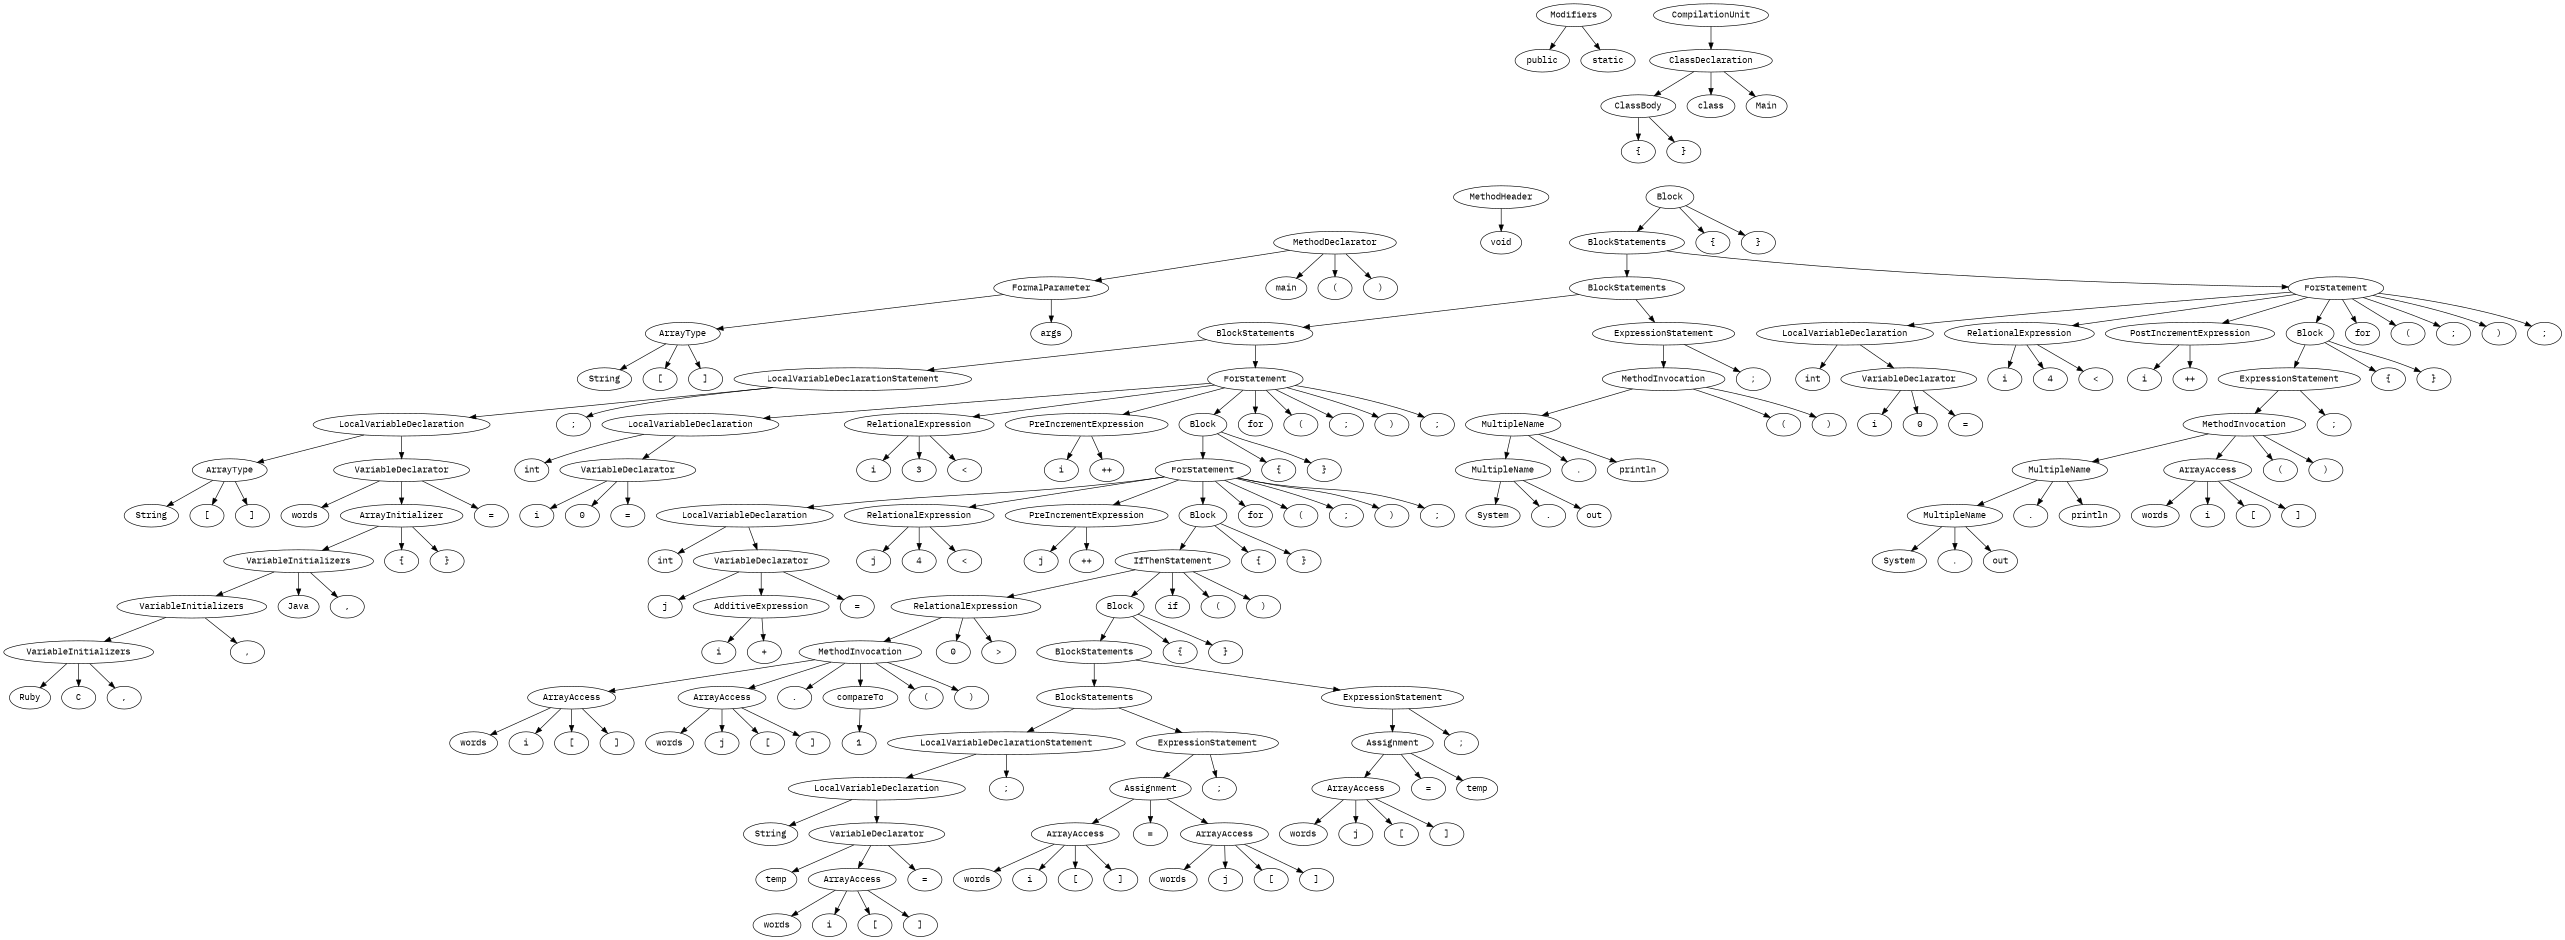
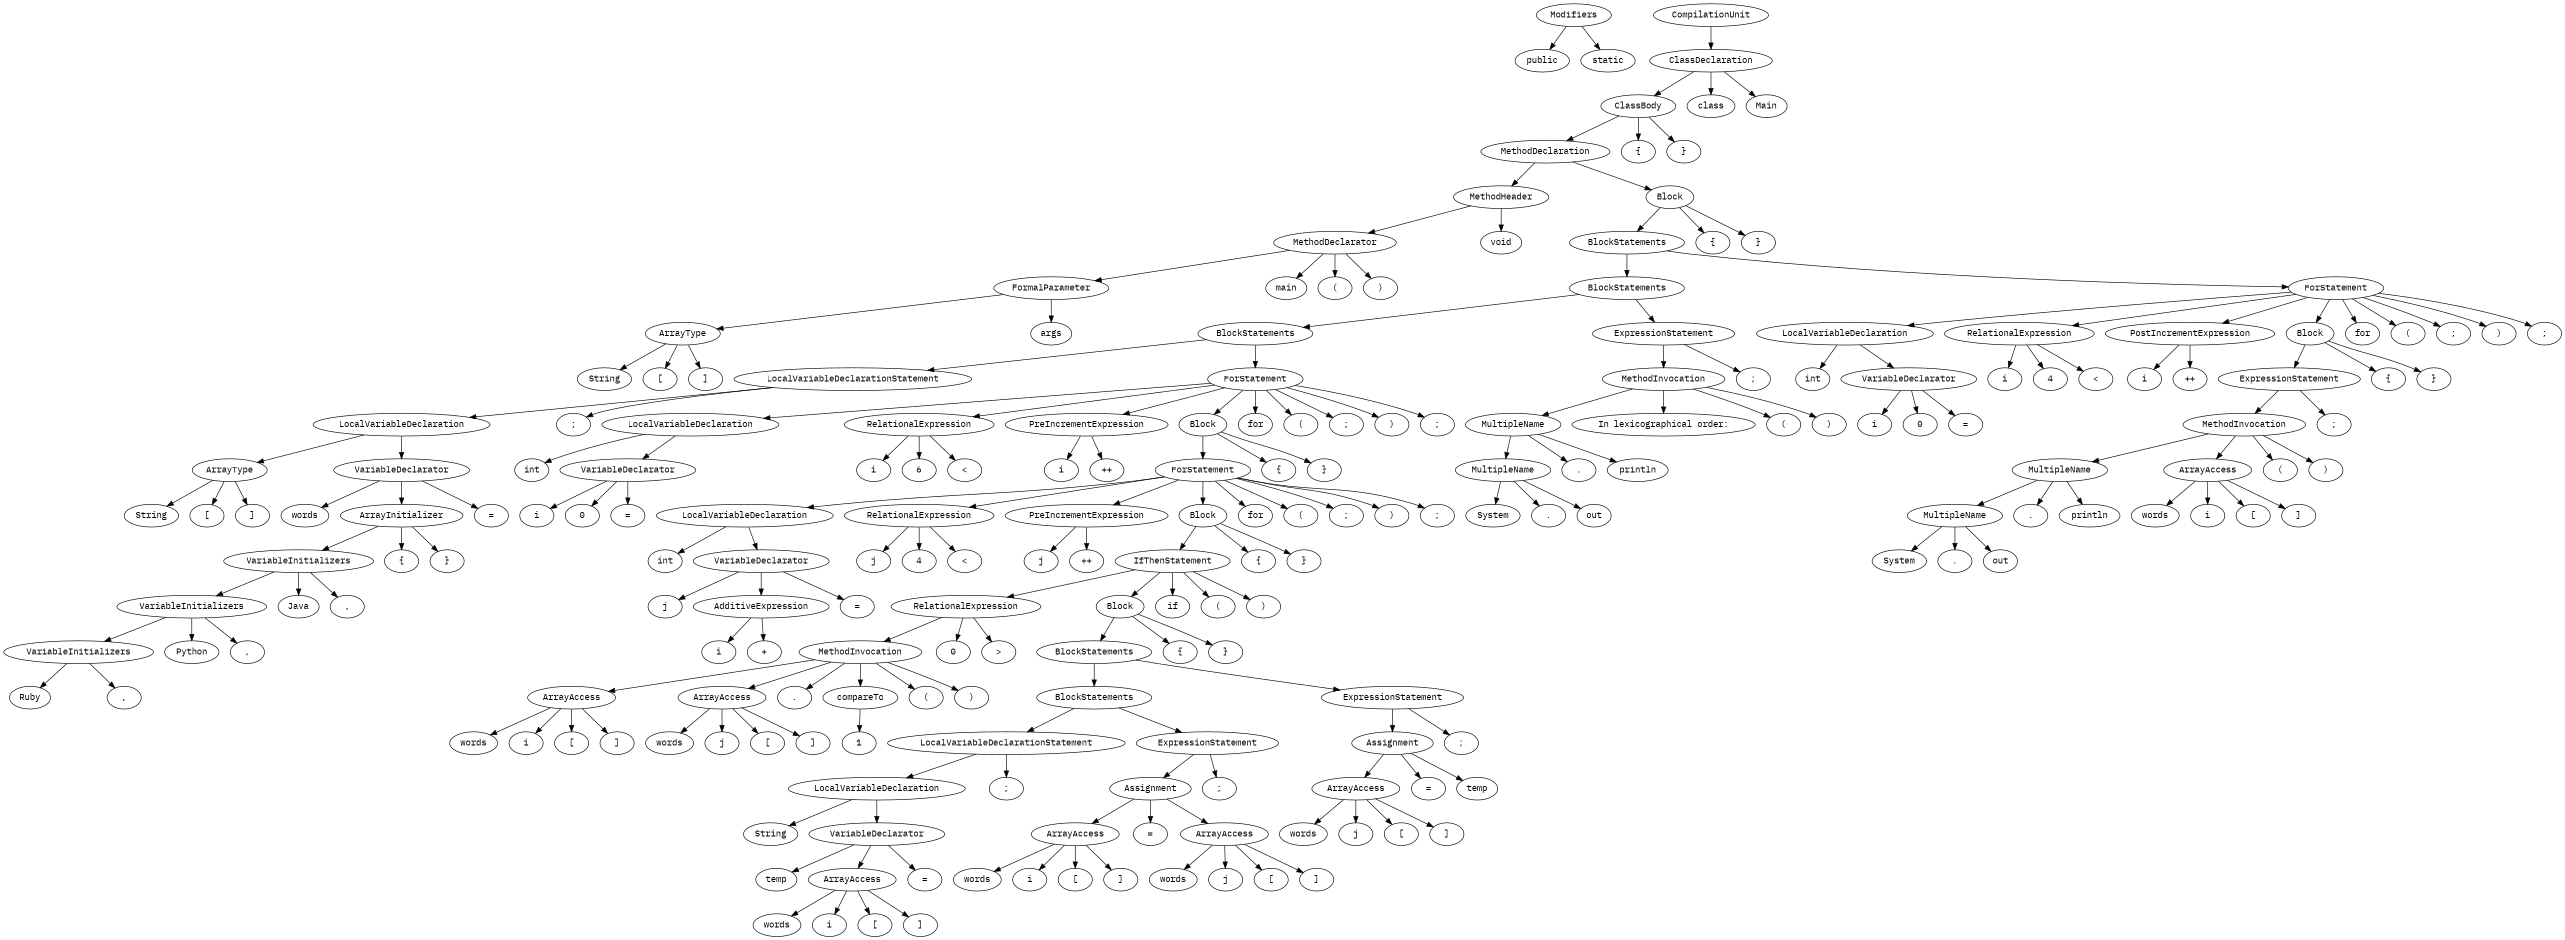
node "MethodDeclaration": added
edge "MethodHeader" -> "MethodDeclarator": added
node "In lexicographical order:": added
node "3": label "3" -> "6"
node "Python": added
node "C": removed
